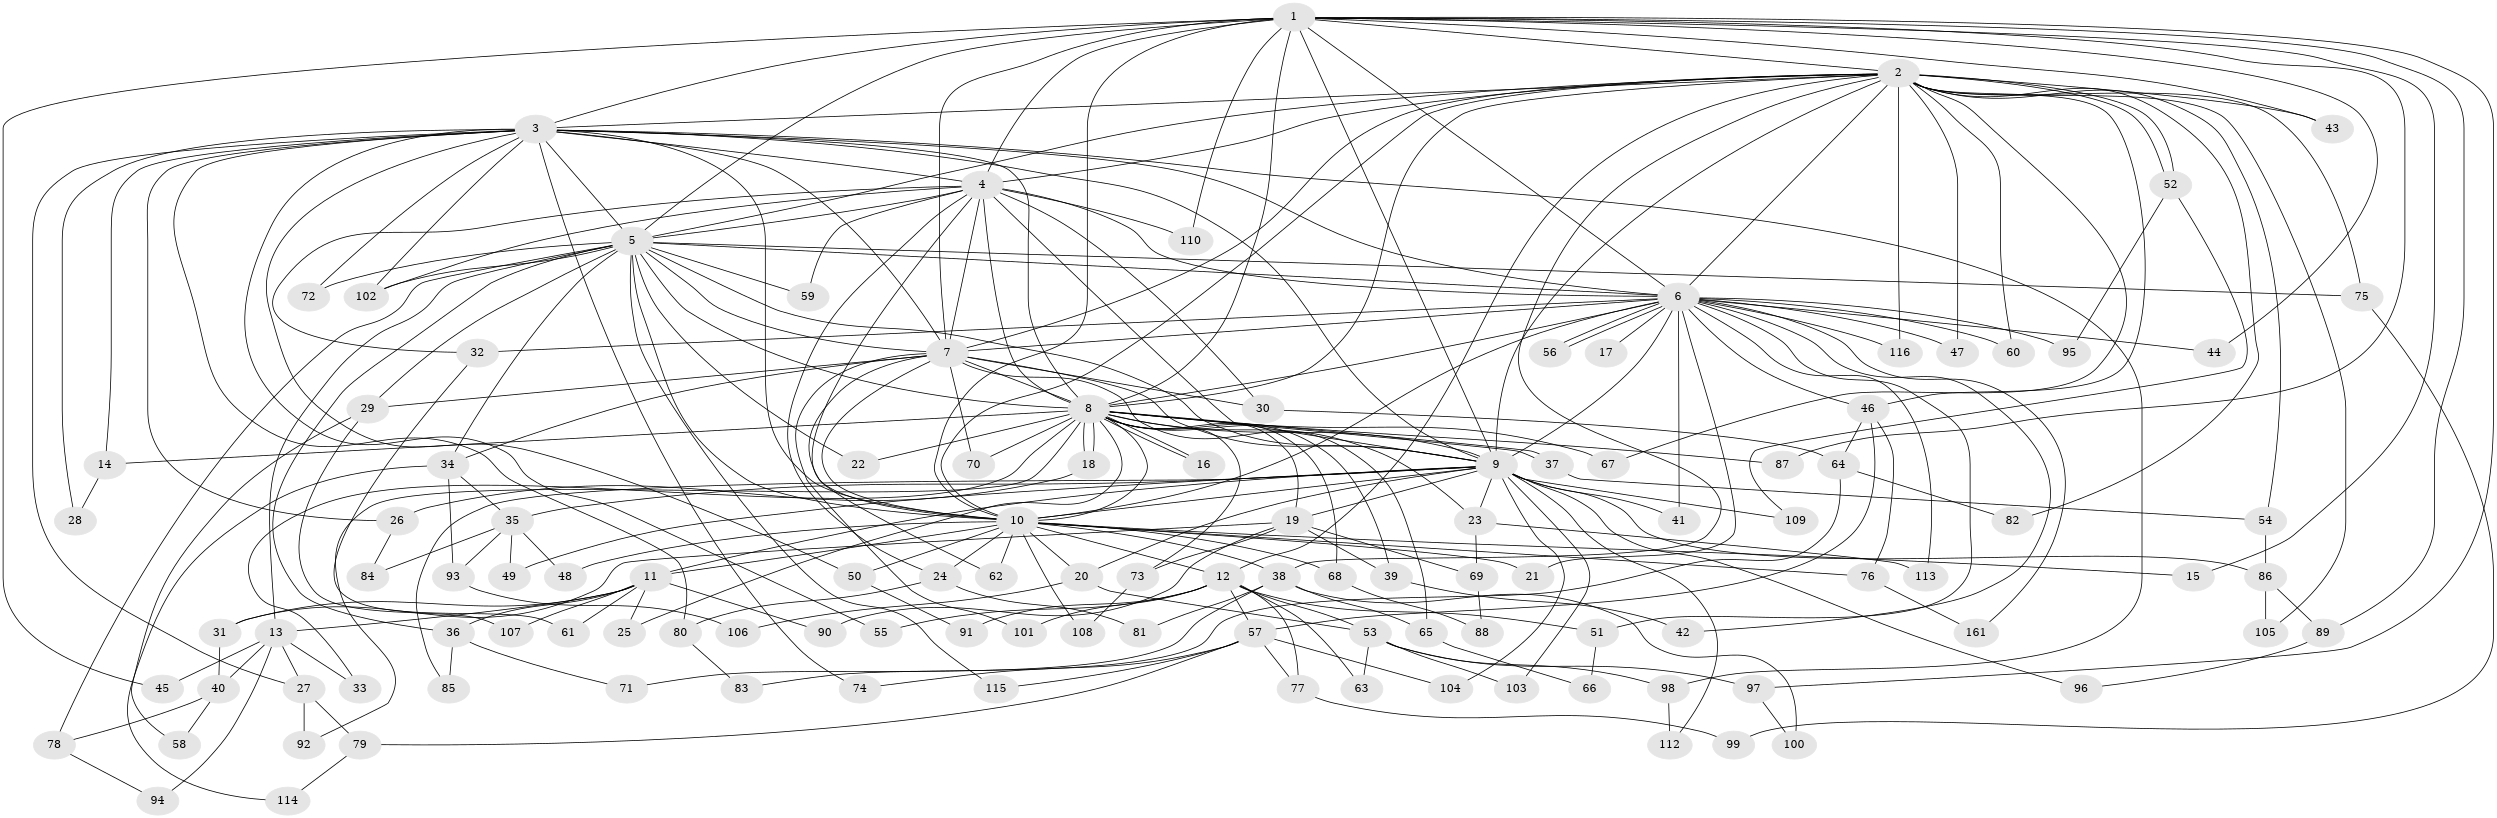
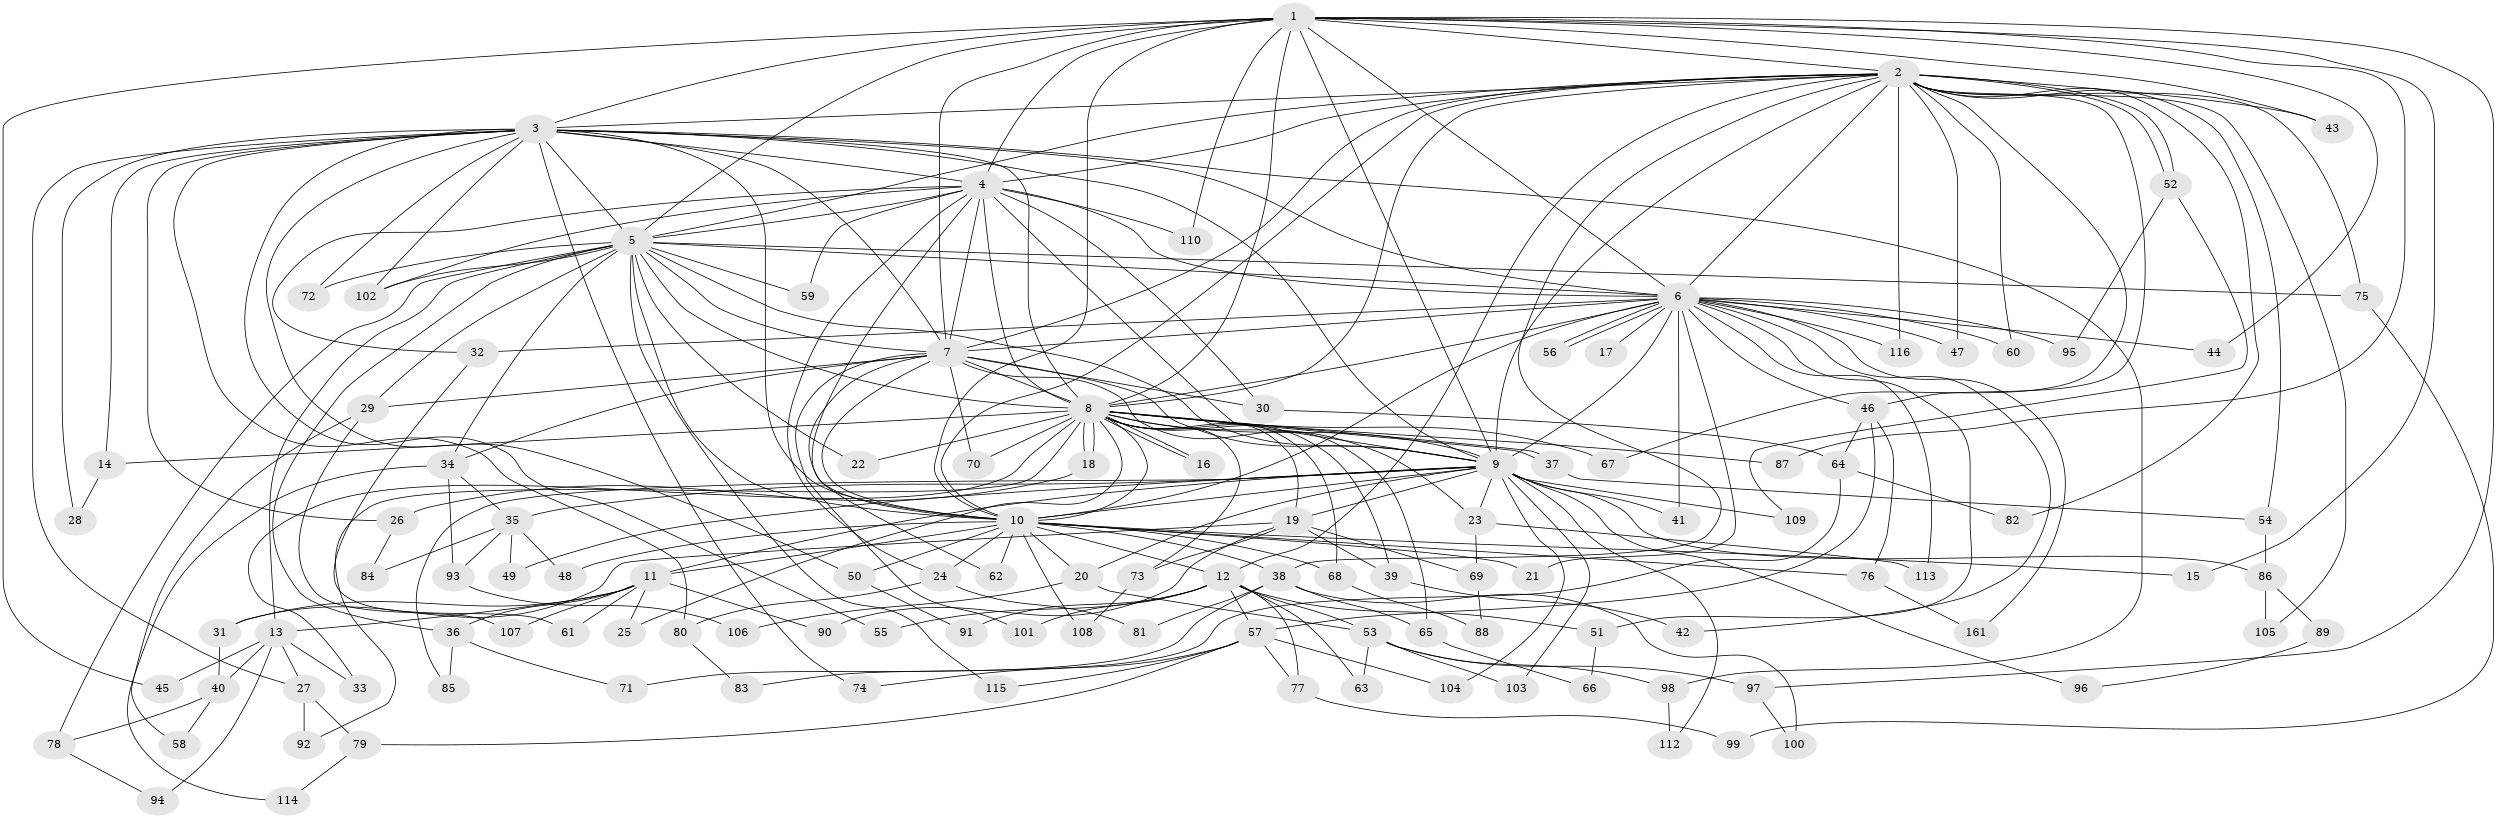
edge "1" -- "89": removed
